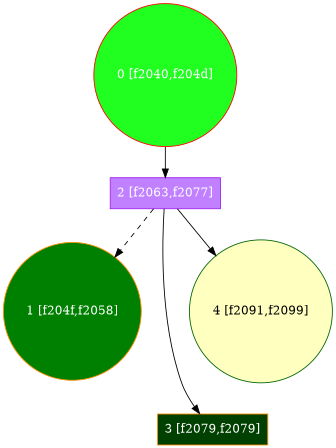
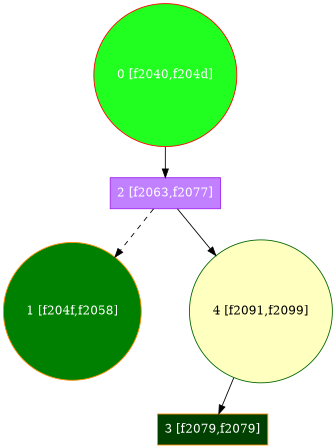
edge "2 [f2063,f2077]" -> "3 [f2079,f2079]": now "4 [f2091,f2099]" -> "3 [f2079,f2079]"
